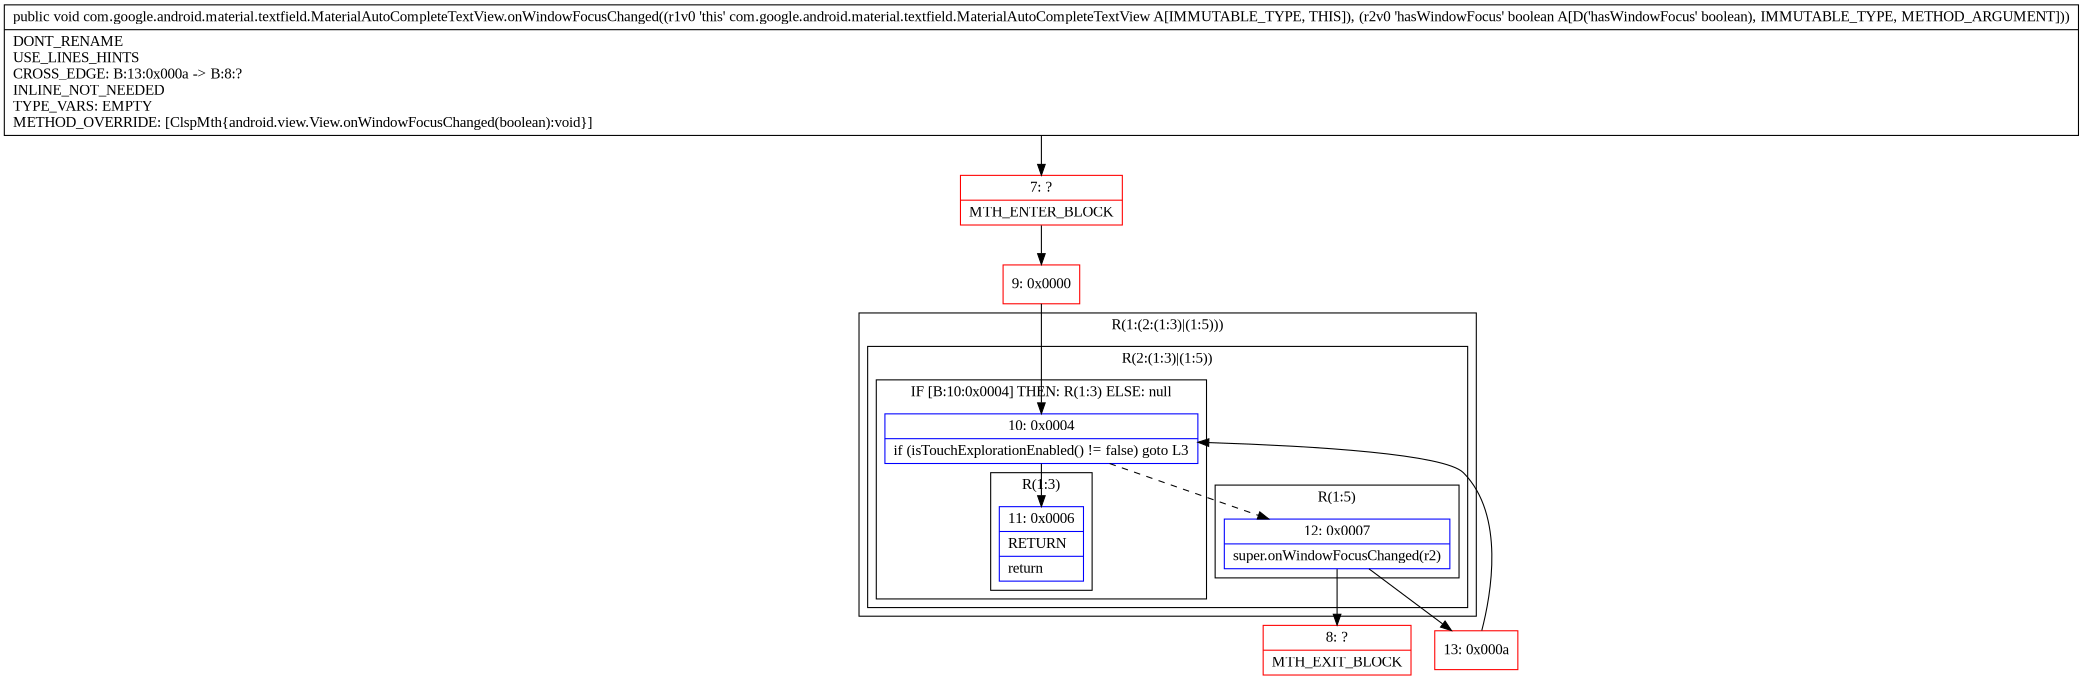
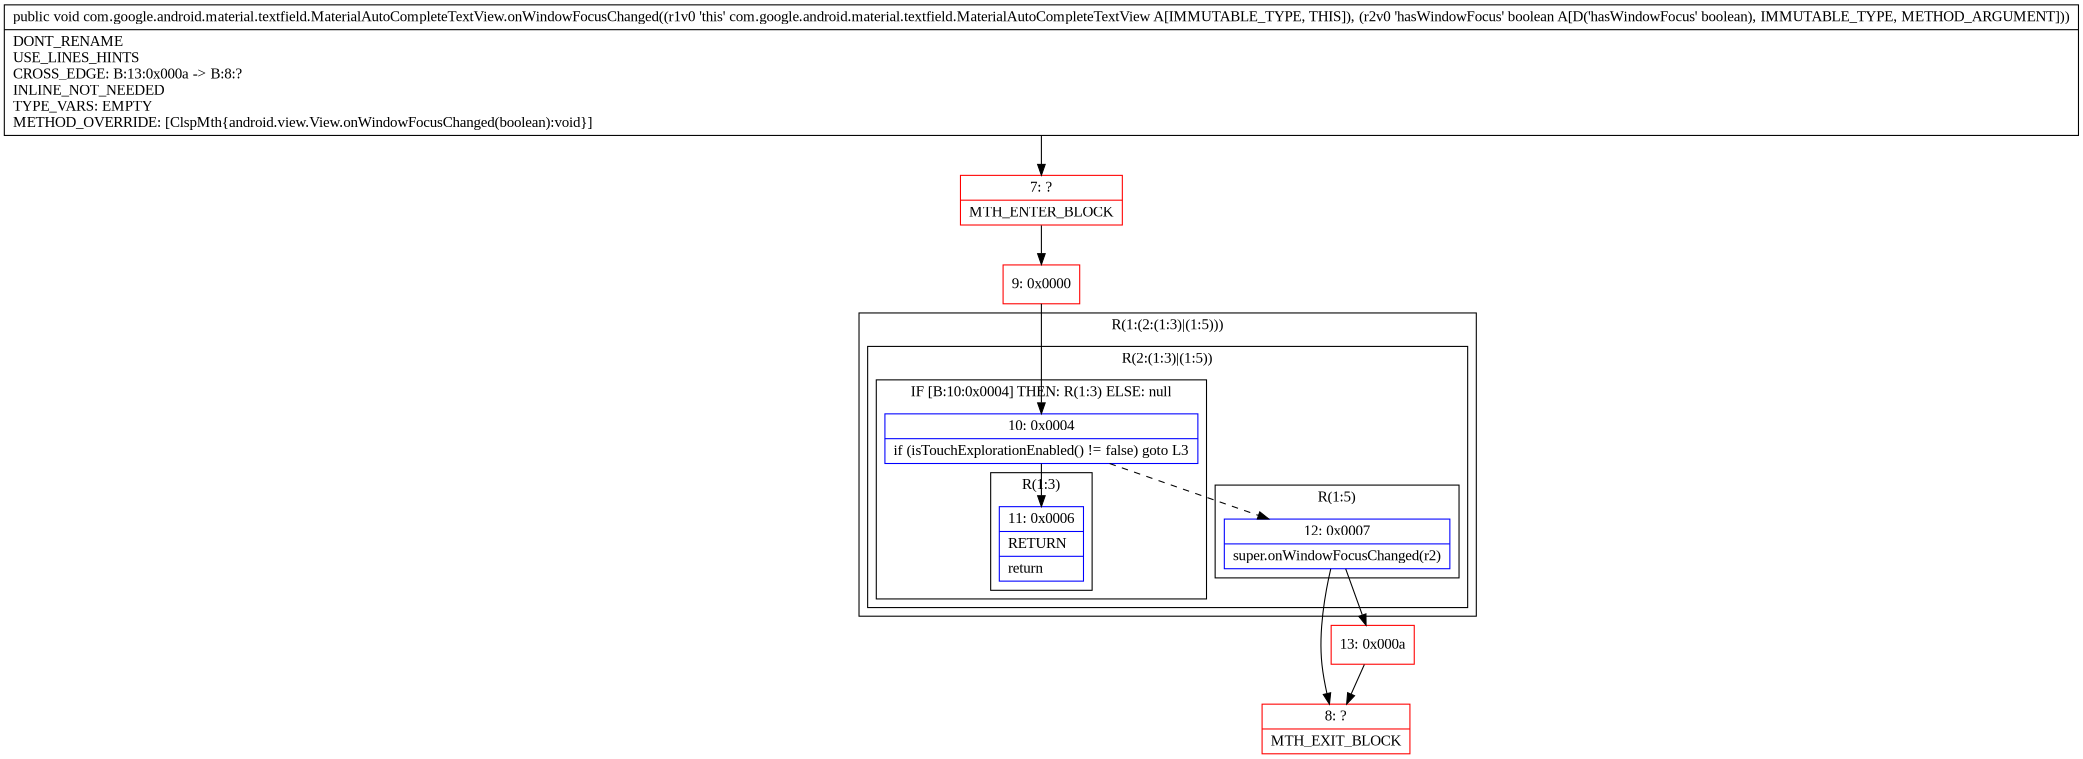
edge "13: 0x000a" -> "10: 0x0004": now "13: 0x000a" -> "8: ?"
